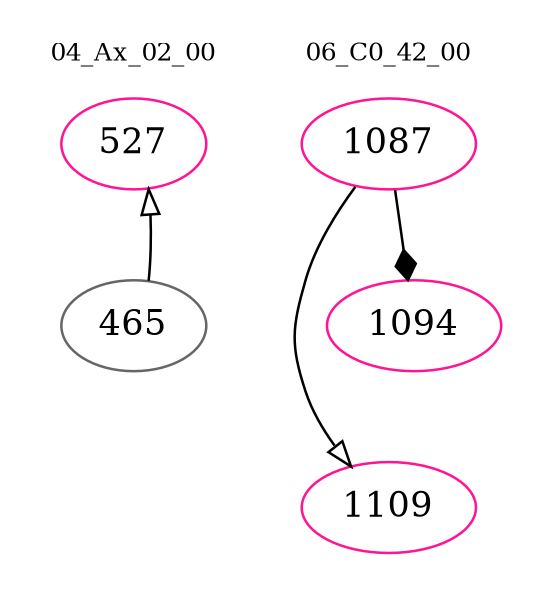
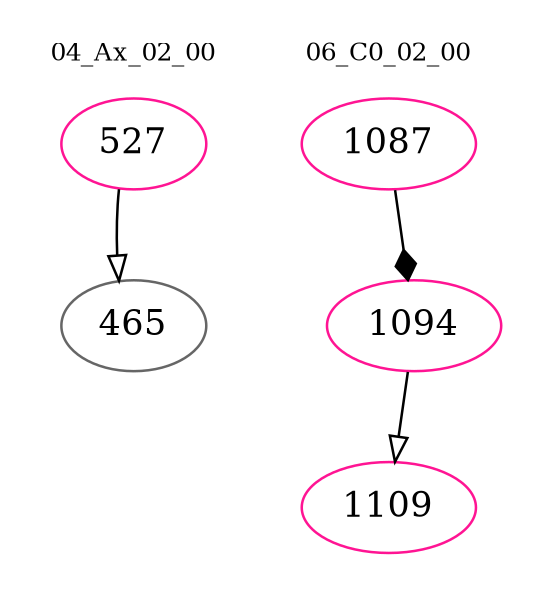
cluster "06_C0_42_00": label "06_C0_42_00" -> "06_C0_02_00"
edge "465" -> "527": reversed
edge "1087" -> "1109": now "1094" -> "1109"
